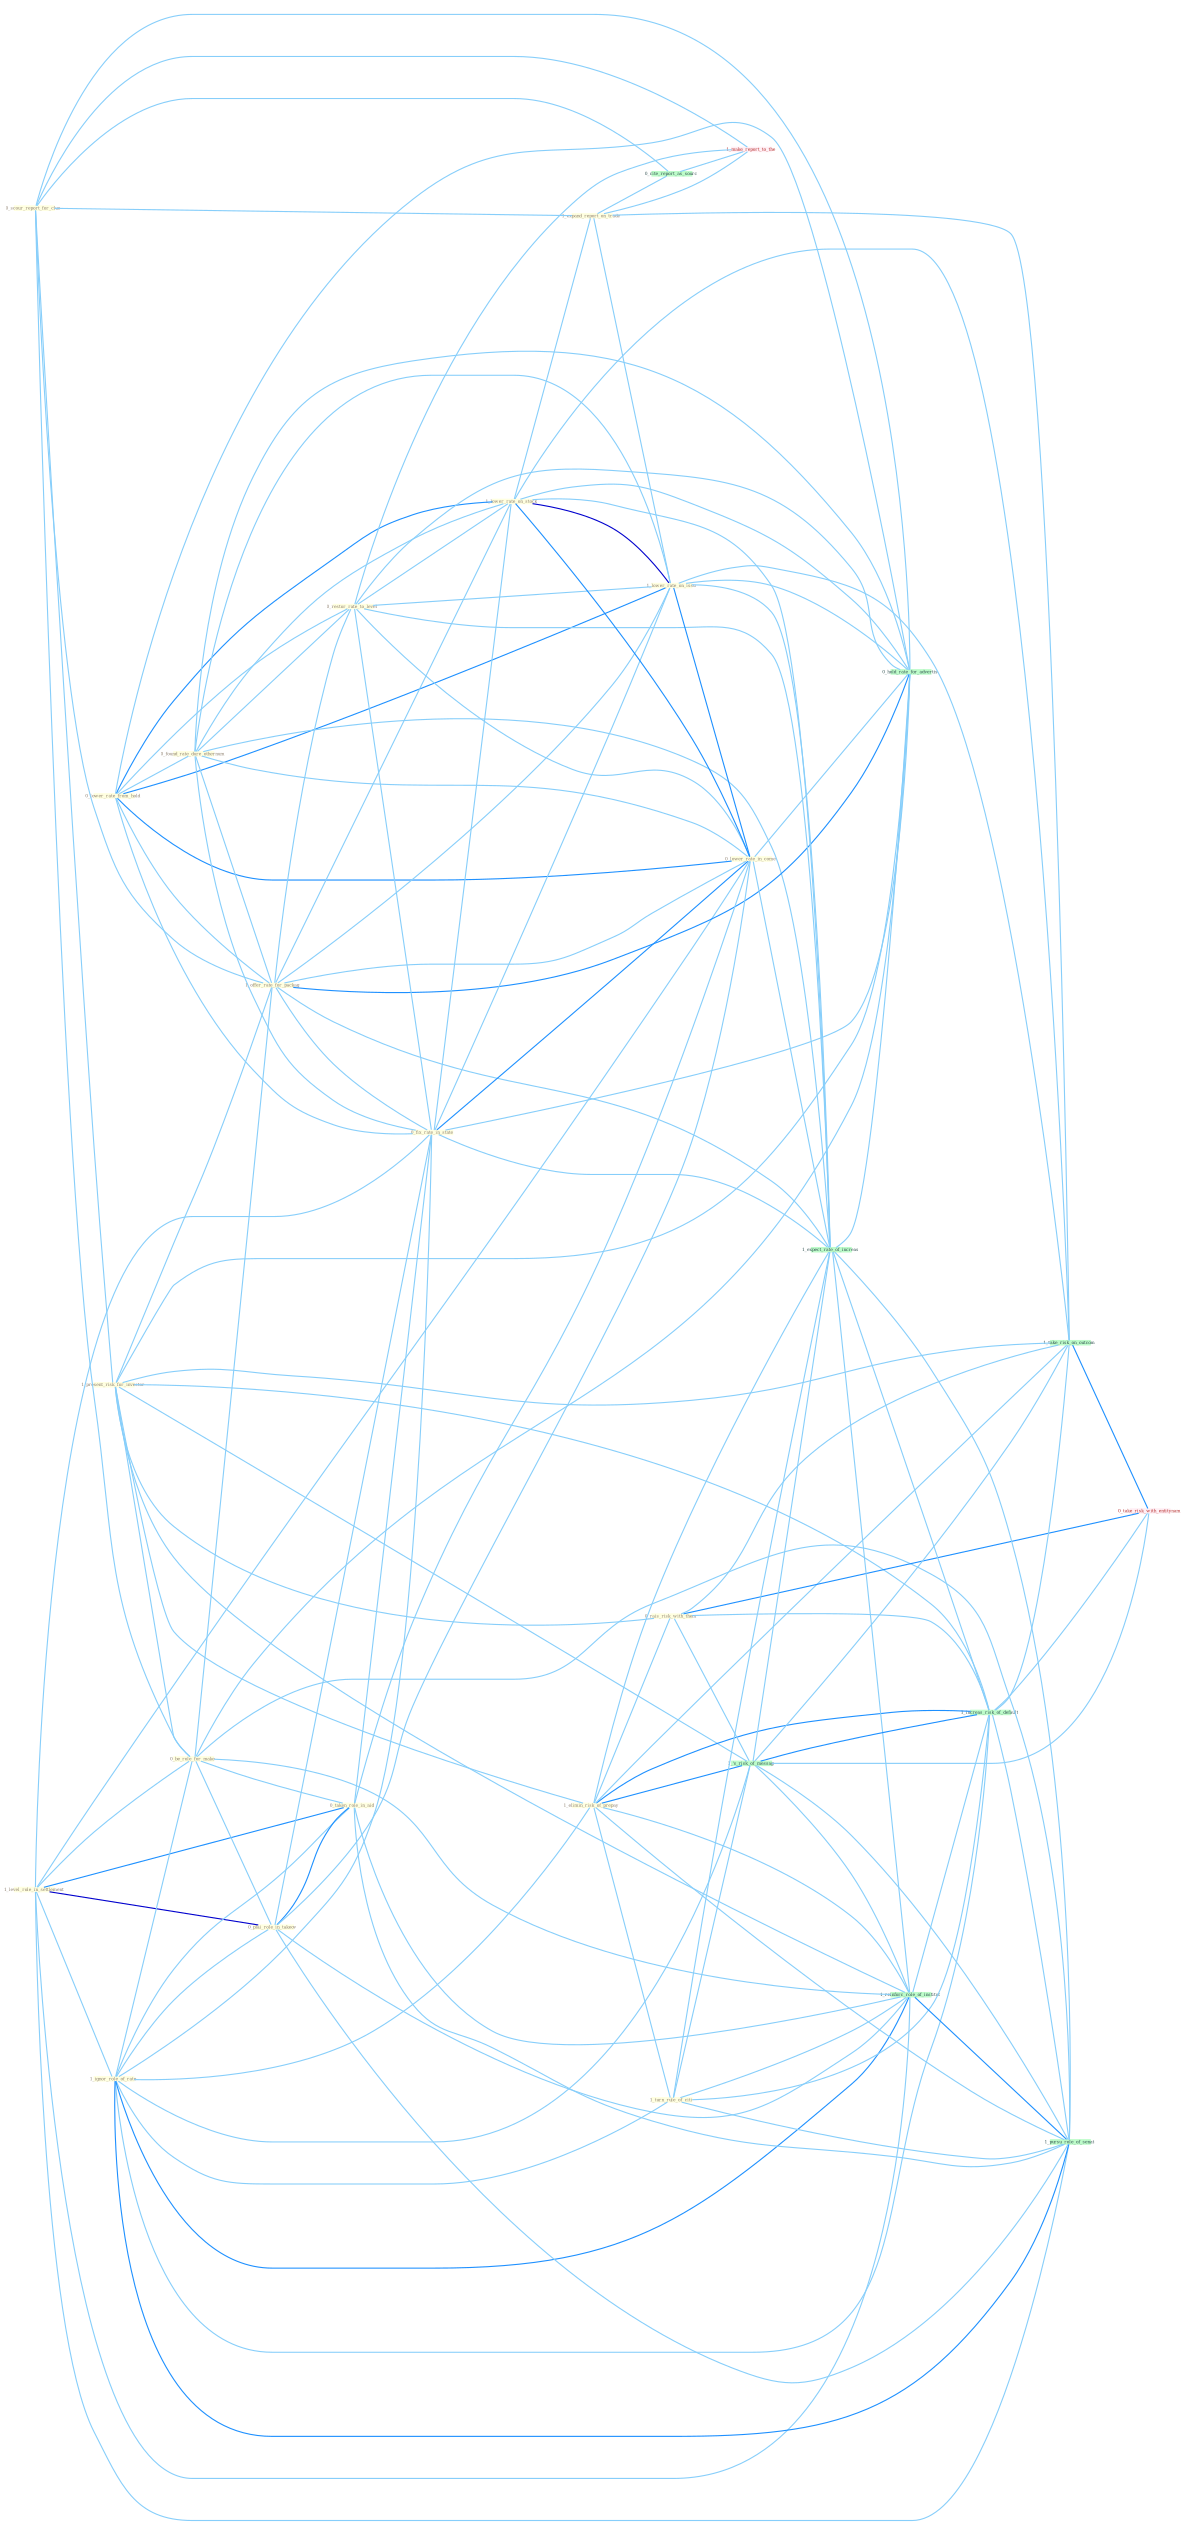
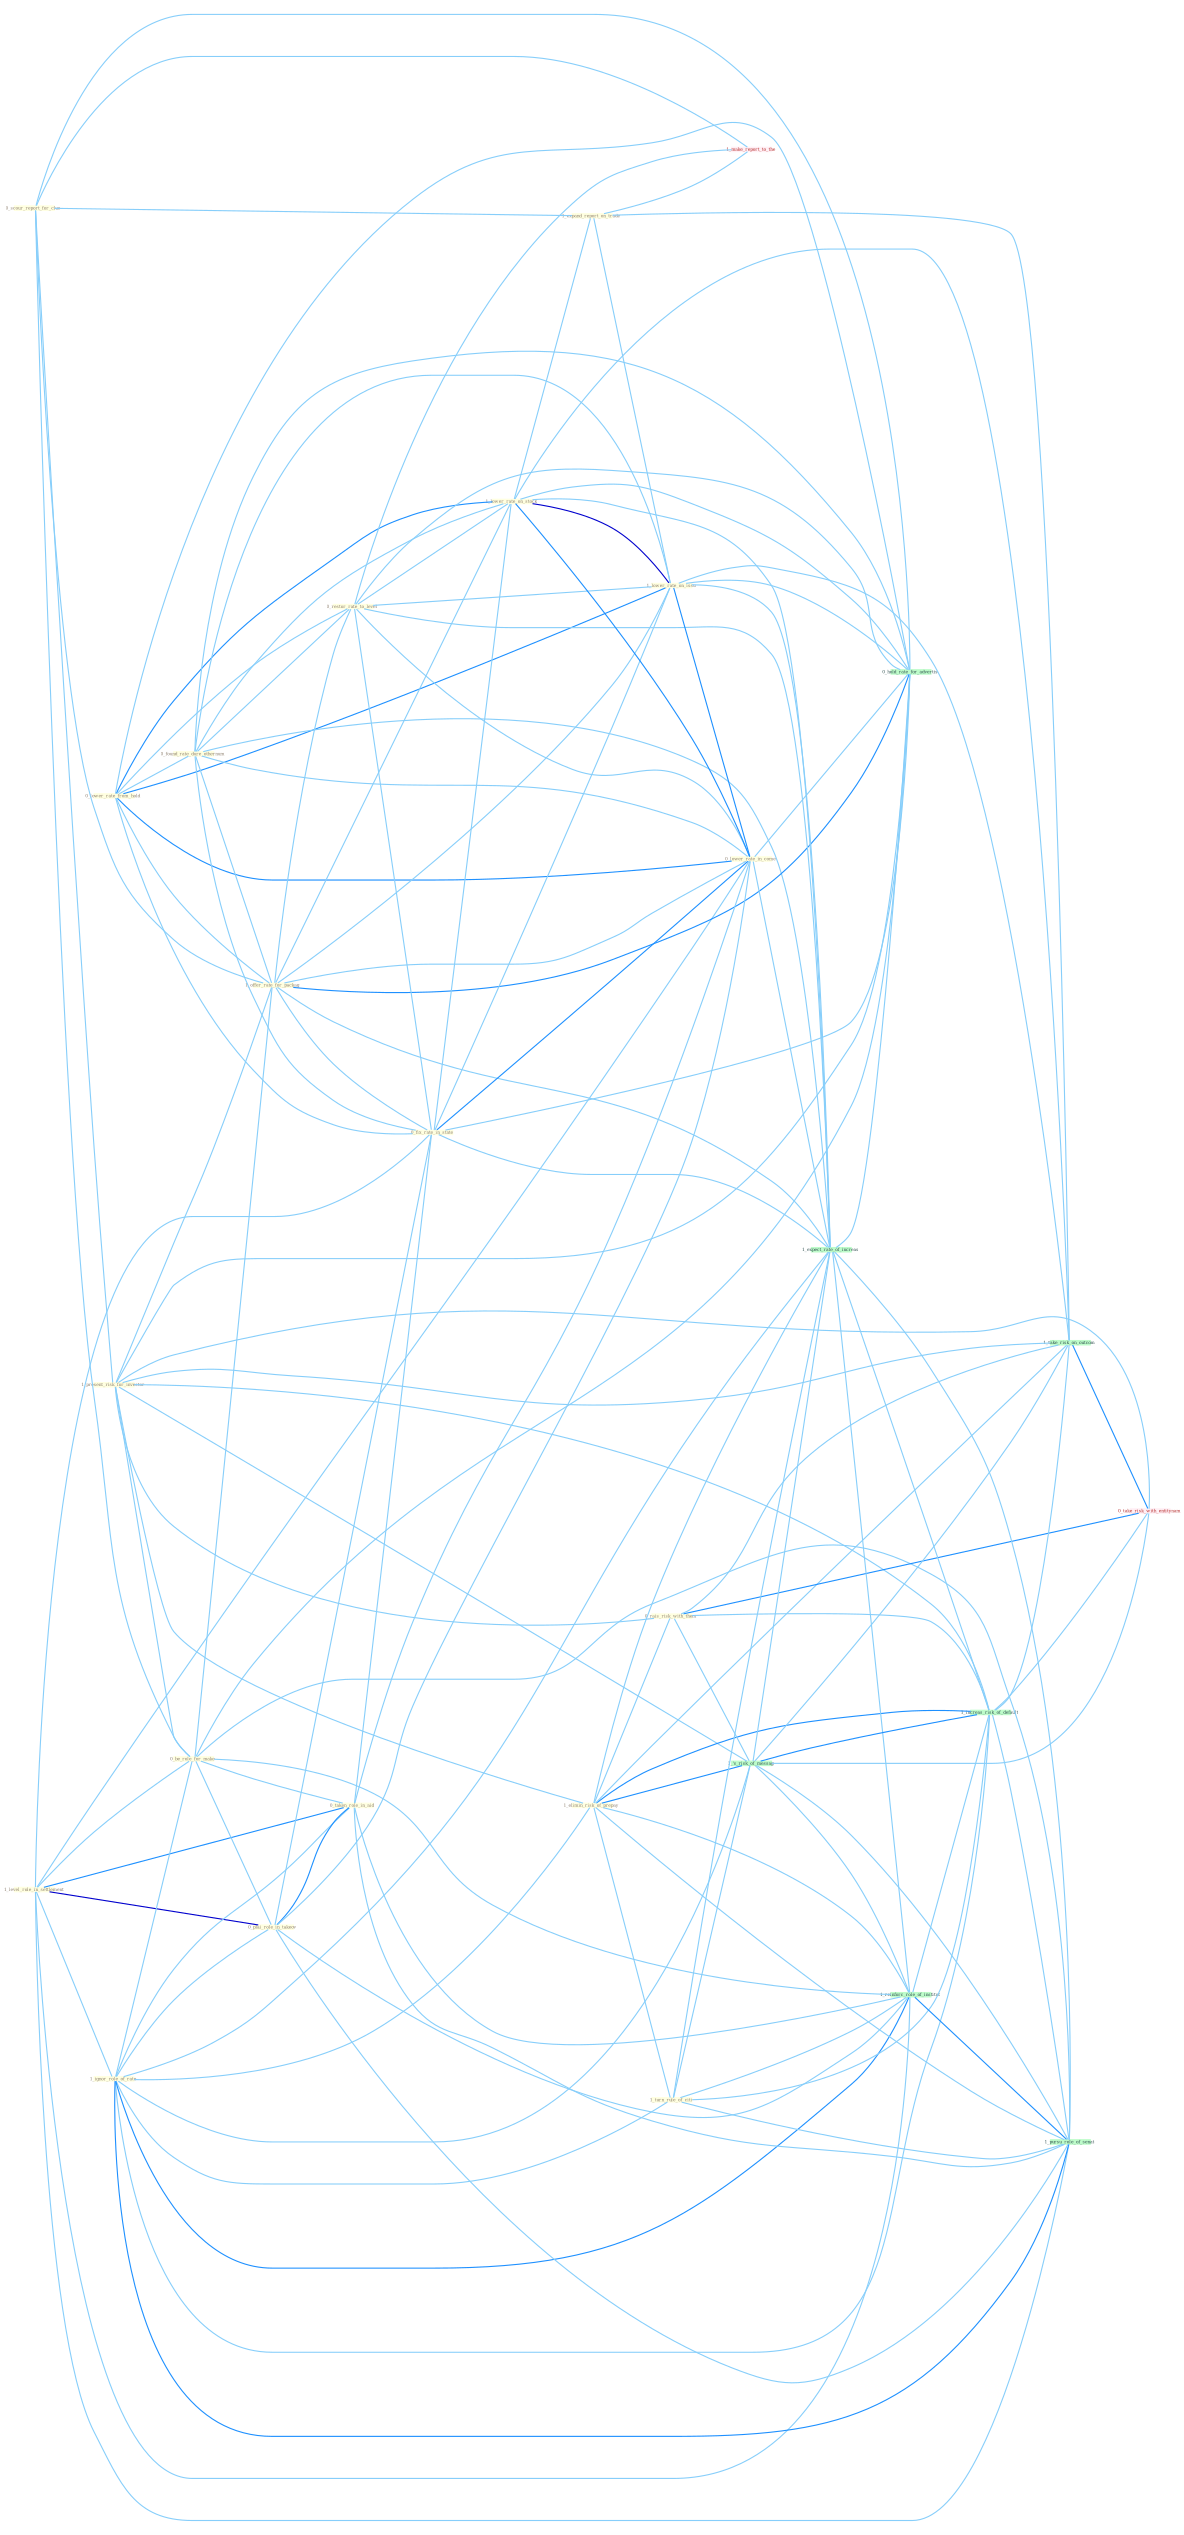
node "0_cite_report_as_sourc": removed
edge "0_fix_rate_in_state" -- "1_ignor_role_of_rate": now "1_expect_rate_of_increas" -- "1_ignor_role_of_rate"
edge "1_present_risk_for_investor" -- "1_reinforc_role_of_institut": now "1_present_risk_for_investor" -- "0_take_risk_with_entitynam"
